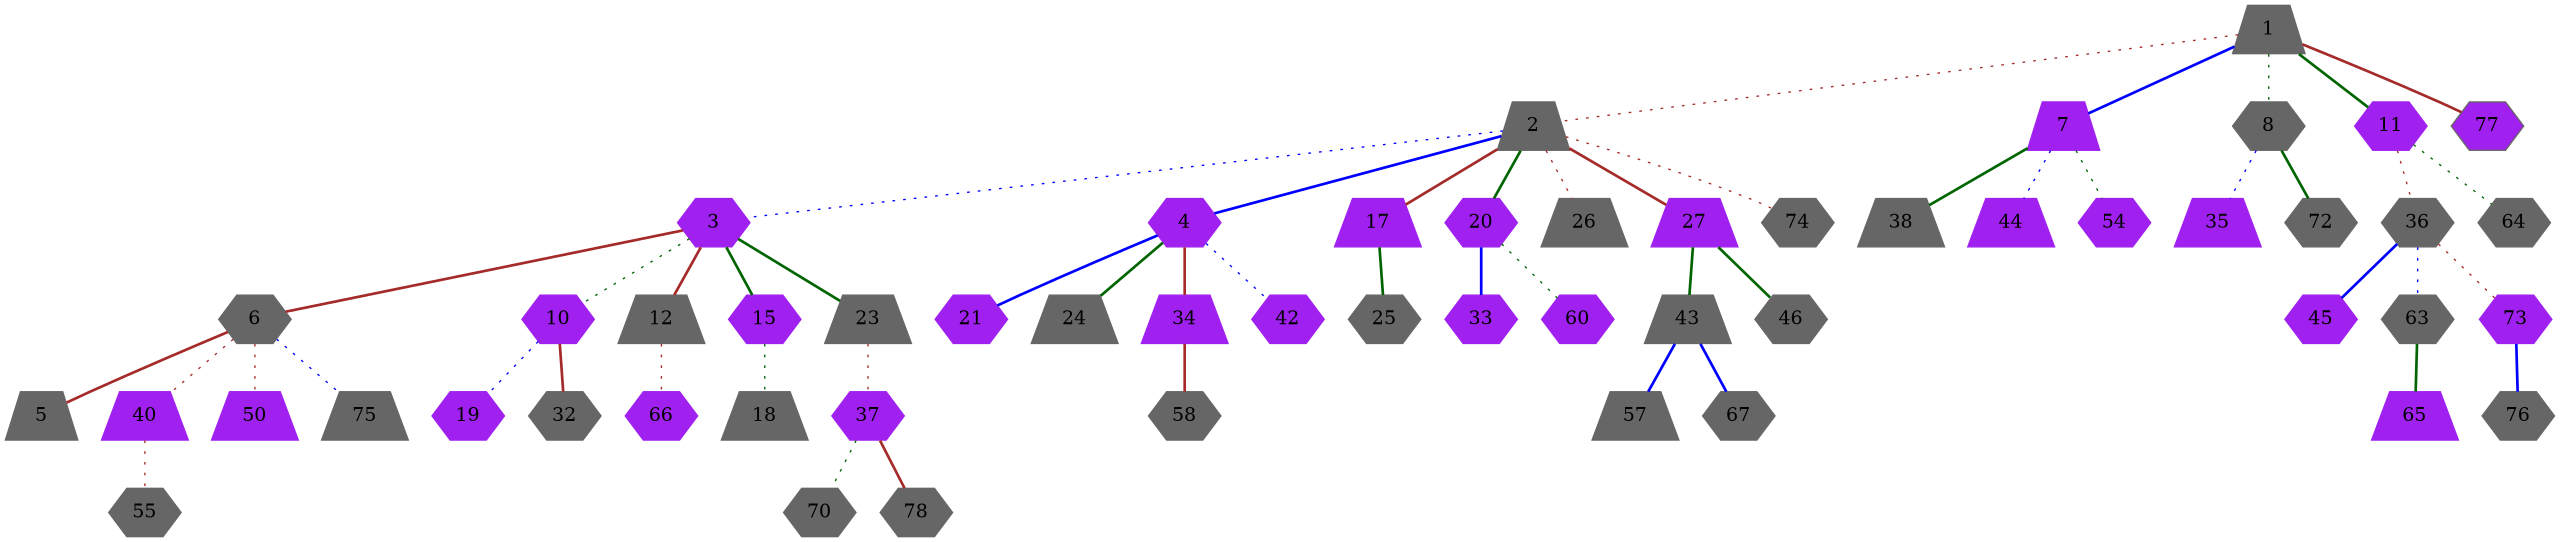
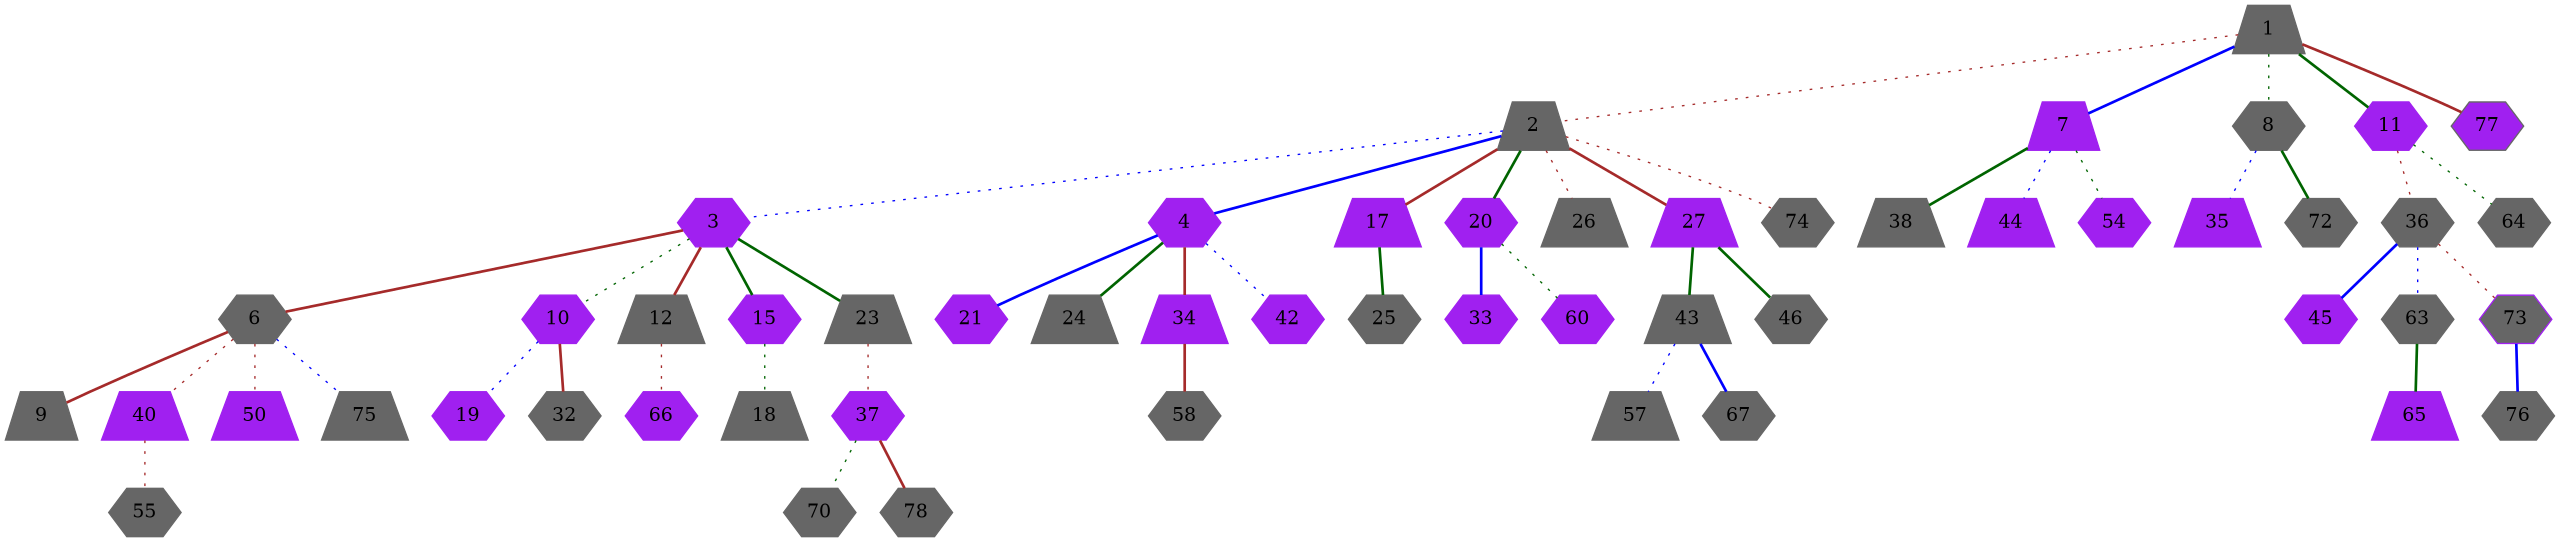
node "73": fillcolor purple -> gray40
edge "43" -- "57": style bold -> dotted
node "5": label "5" -> "9"
